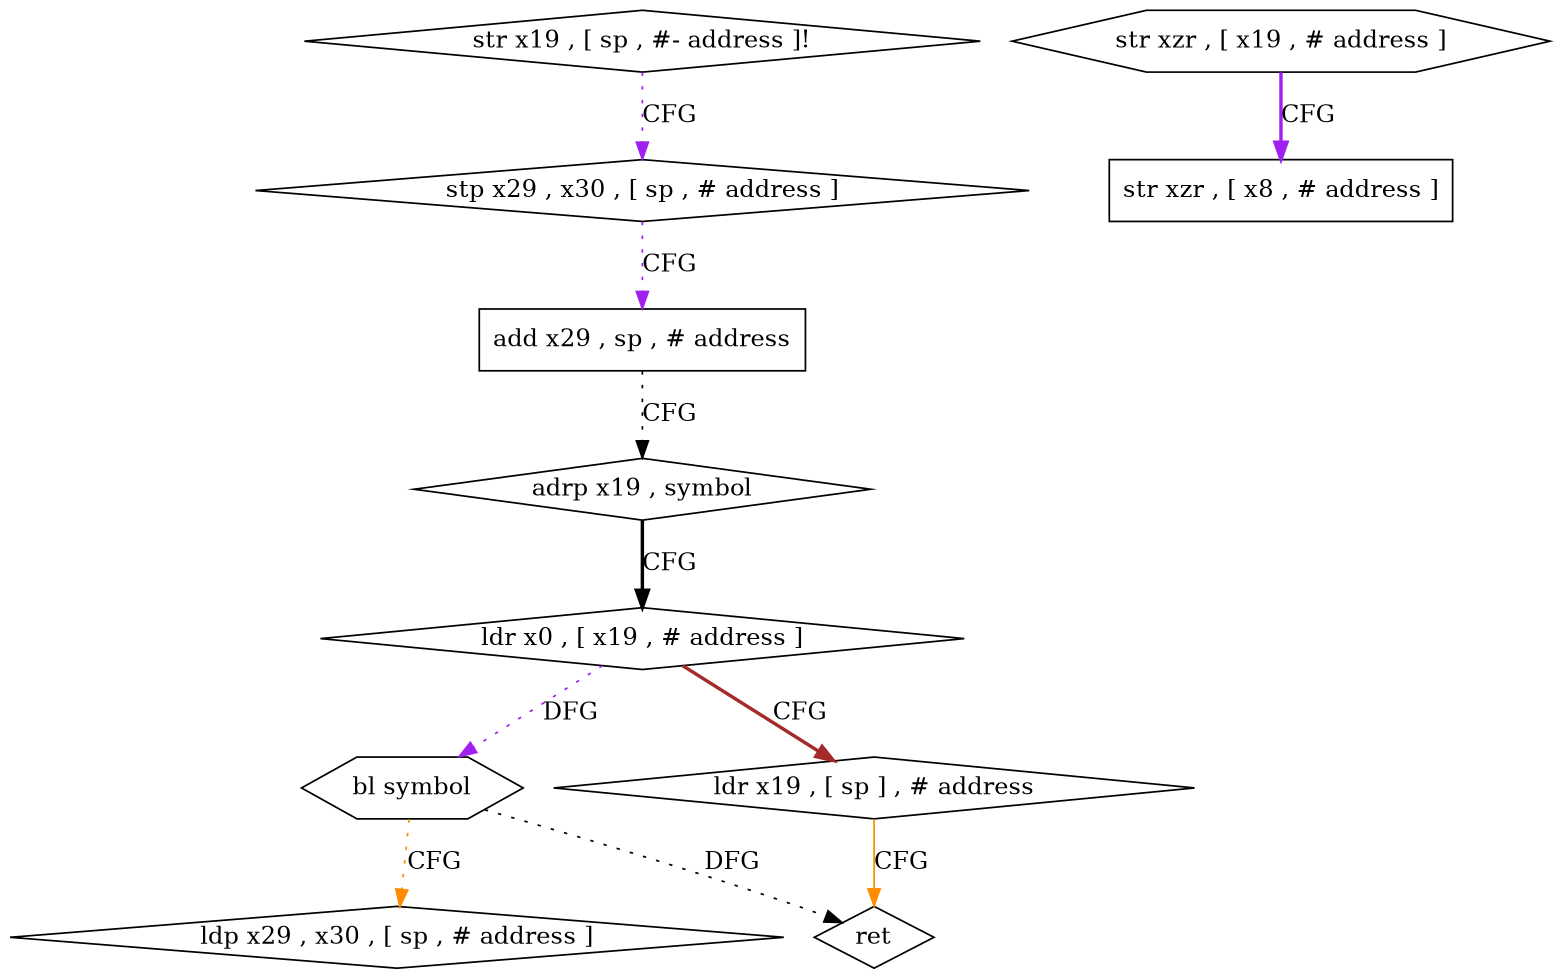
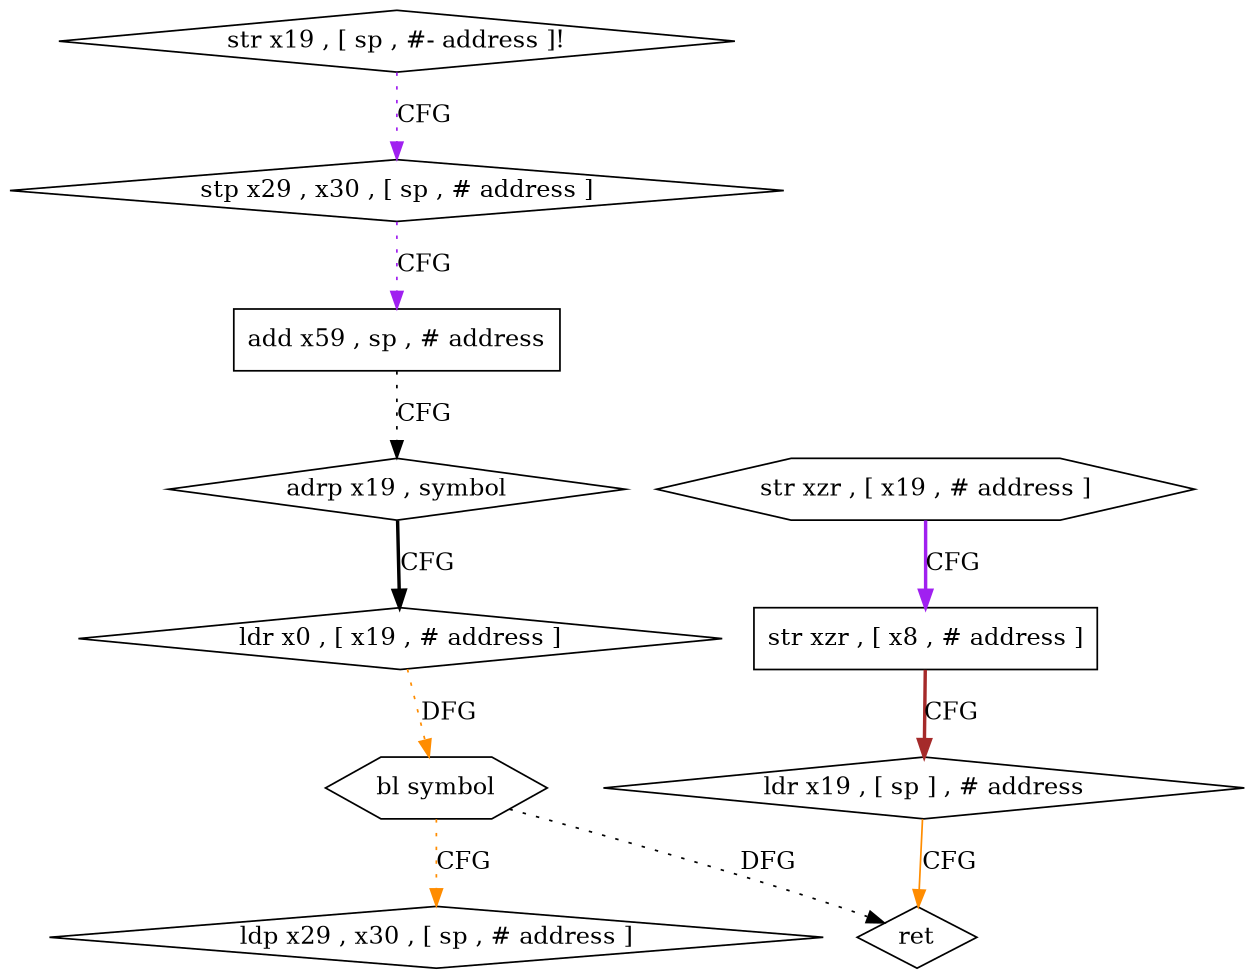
node "add x29 , sp , # address": label "add x29 , sp , # address" -> "add x59 , sp , # address"
edge "ldr x0 , [ x19 , # address ]" -> "bl symbol": color purple -> darkorange
edge "ldr x0 , [ x19 , # address ]" -> "ldr x19 , [ sp ] , # address": now "str xzr , [ x8 , # address ]" -> "ldr x19 , [ sp ] , # address"
